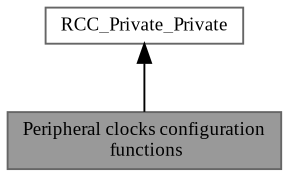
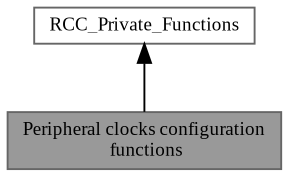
node "RCC_Private_Private": label "RCC_Private_Private" -> "RCC_Private_Functions"
